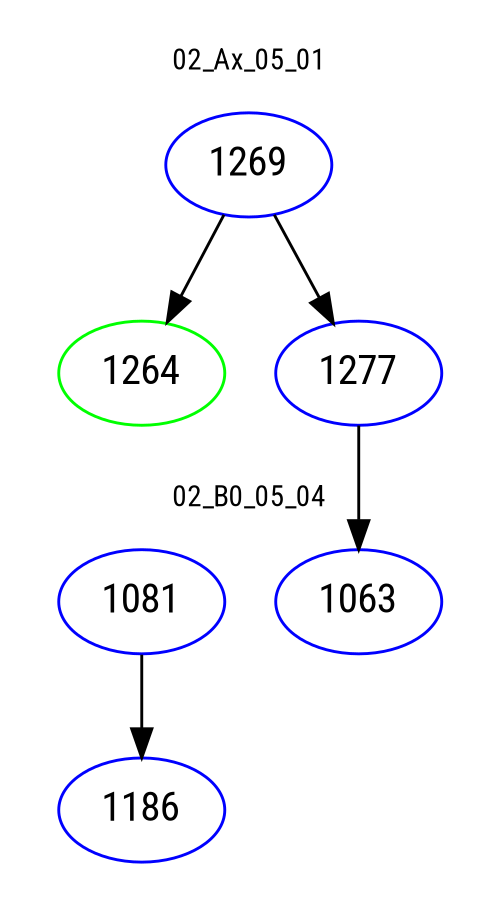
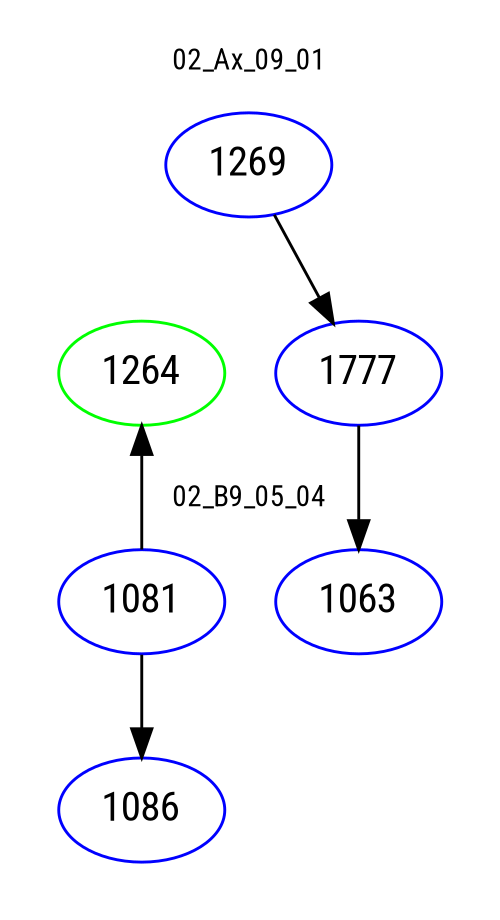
cluster "02_Ax_05_01": label "02_Ax_05_01" -> "02_Ax_09_01"
edge "1269" -> "1264": now "1081" -> "1264"
node "1277": label "1277" -> "1777"
cluster "02_B0_05_04": label "02_B0_05_04" -> "02_B9_05_04"
node "1186": label "1186" -> "1086"
